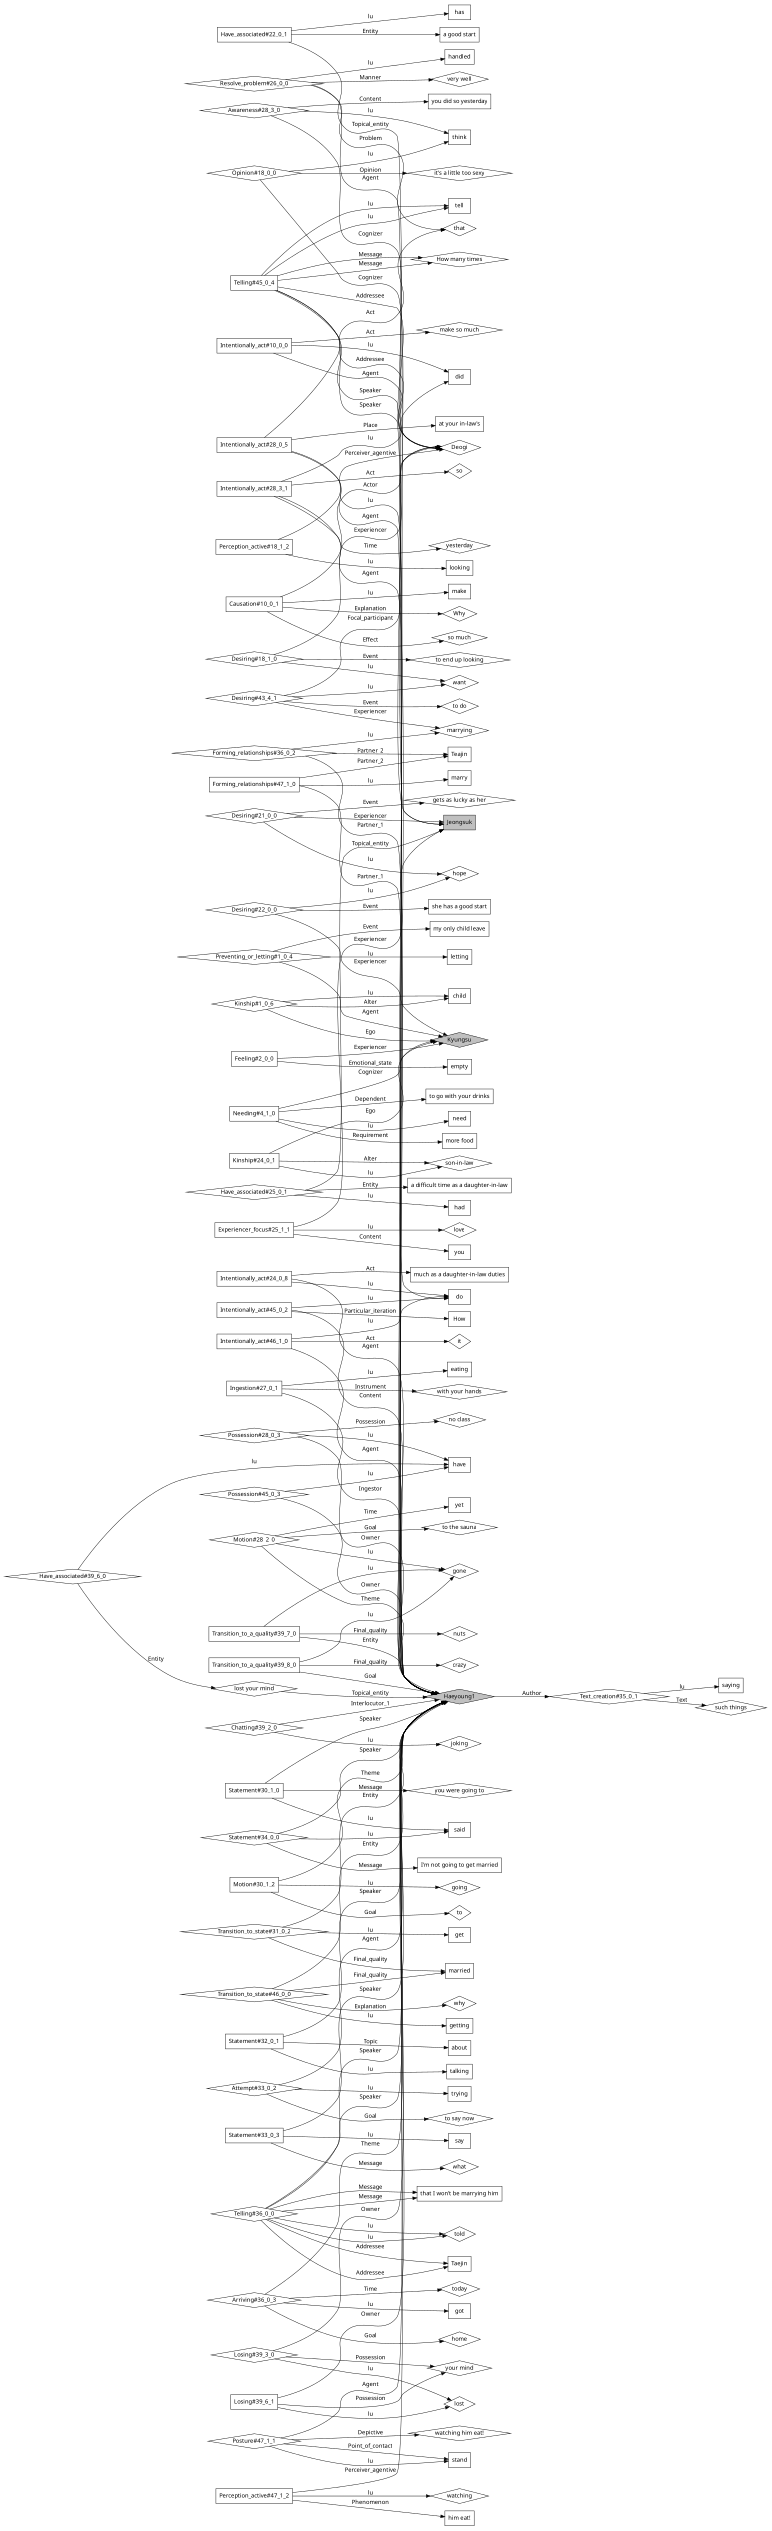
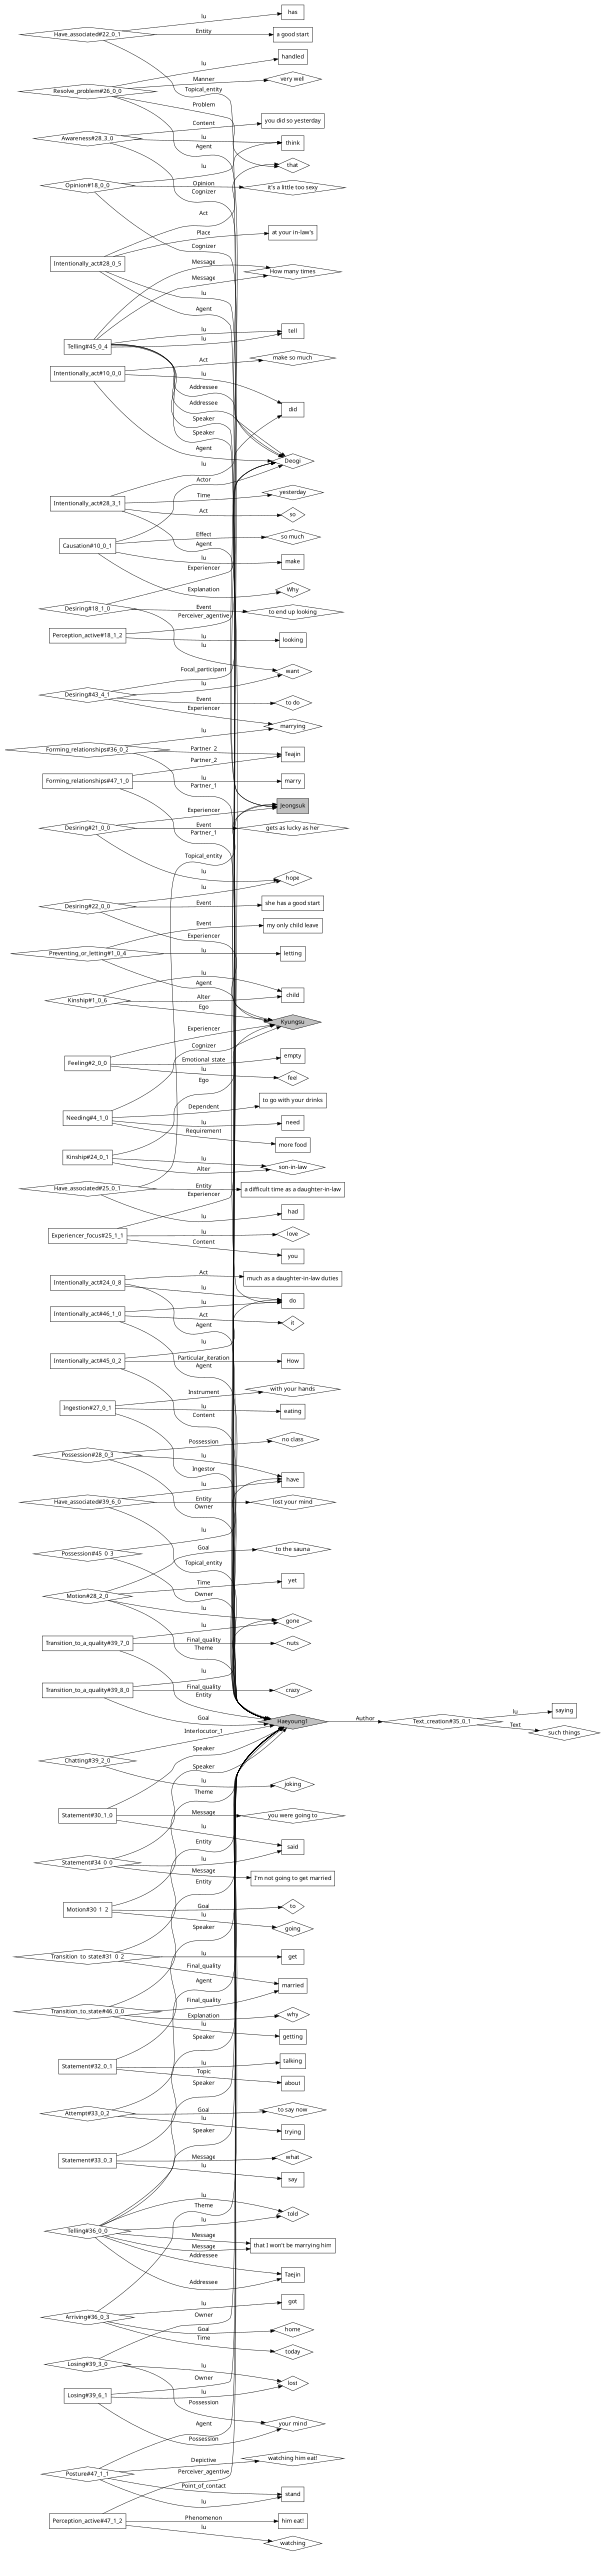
node "Have_associated#22_0_1": shape box -> diamond
node "feel": added
edge "lost your mind" -> "Haeyoung1": now "Have_associated#39_6_0" -> "Haeyoung1"
